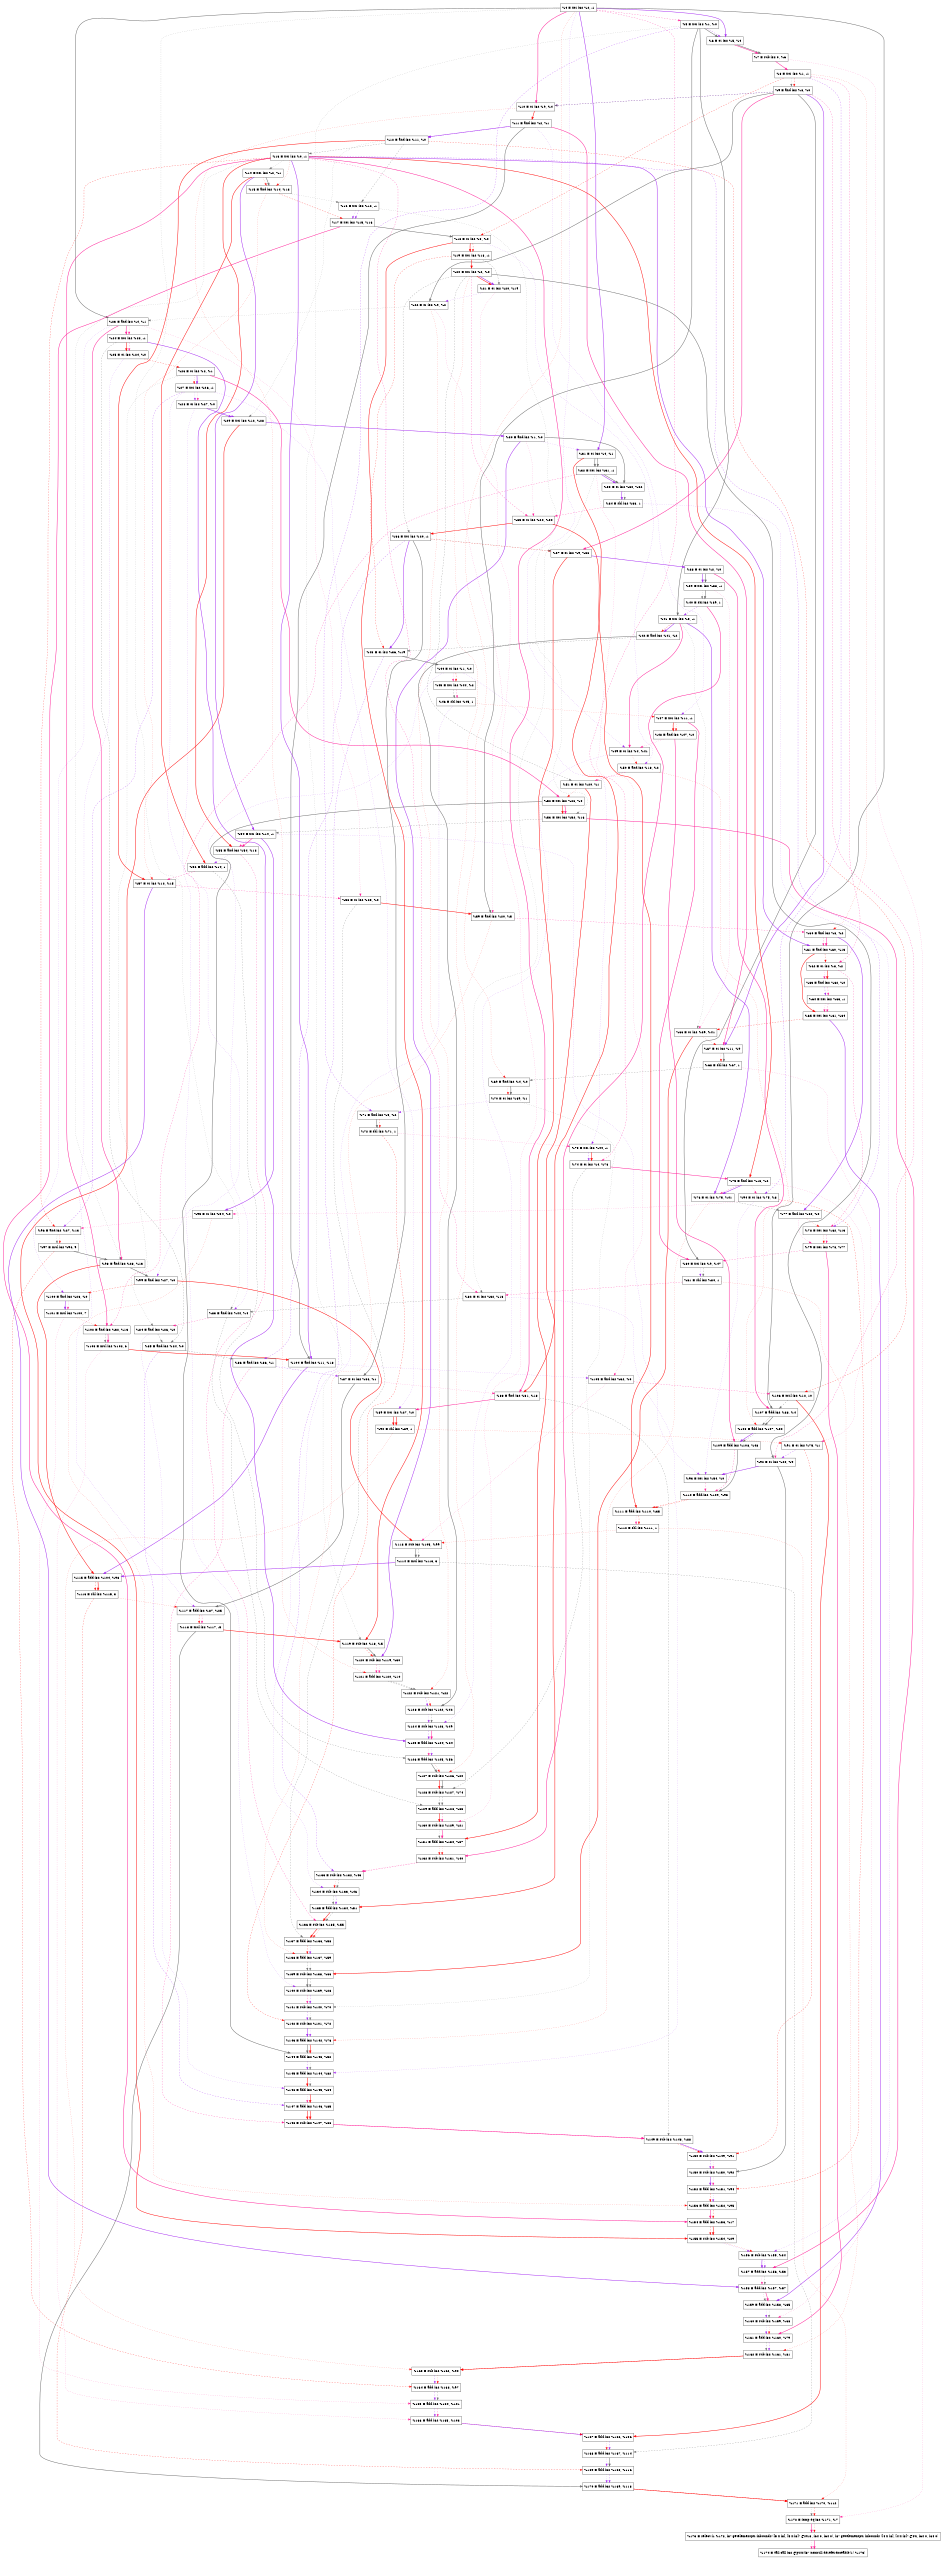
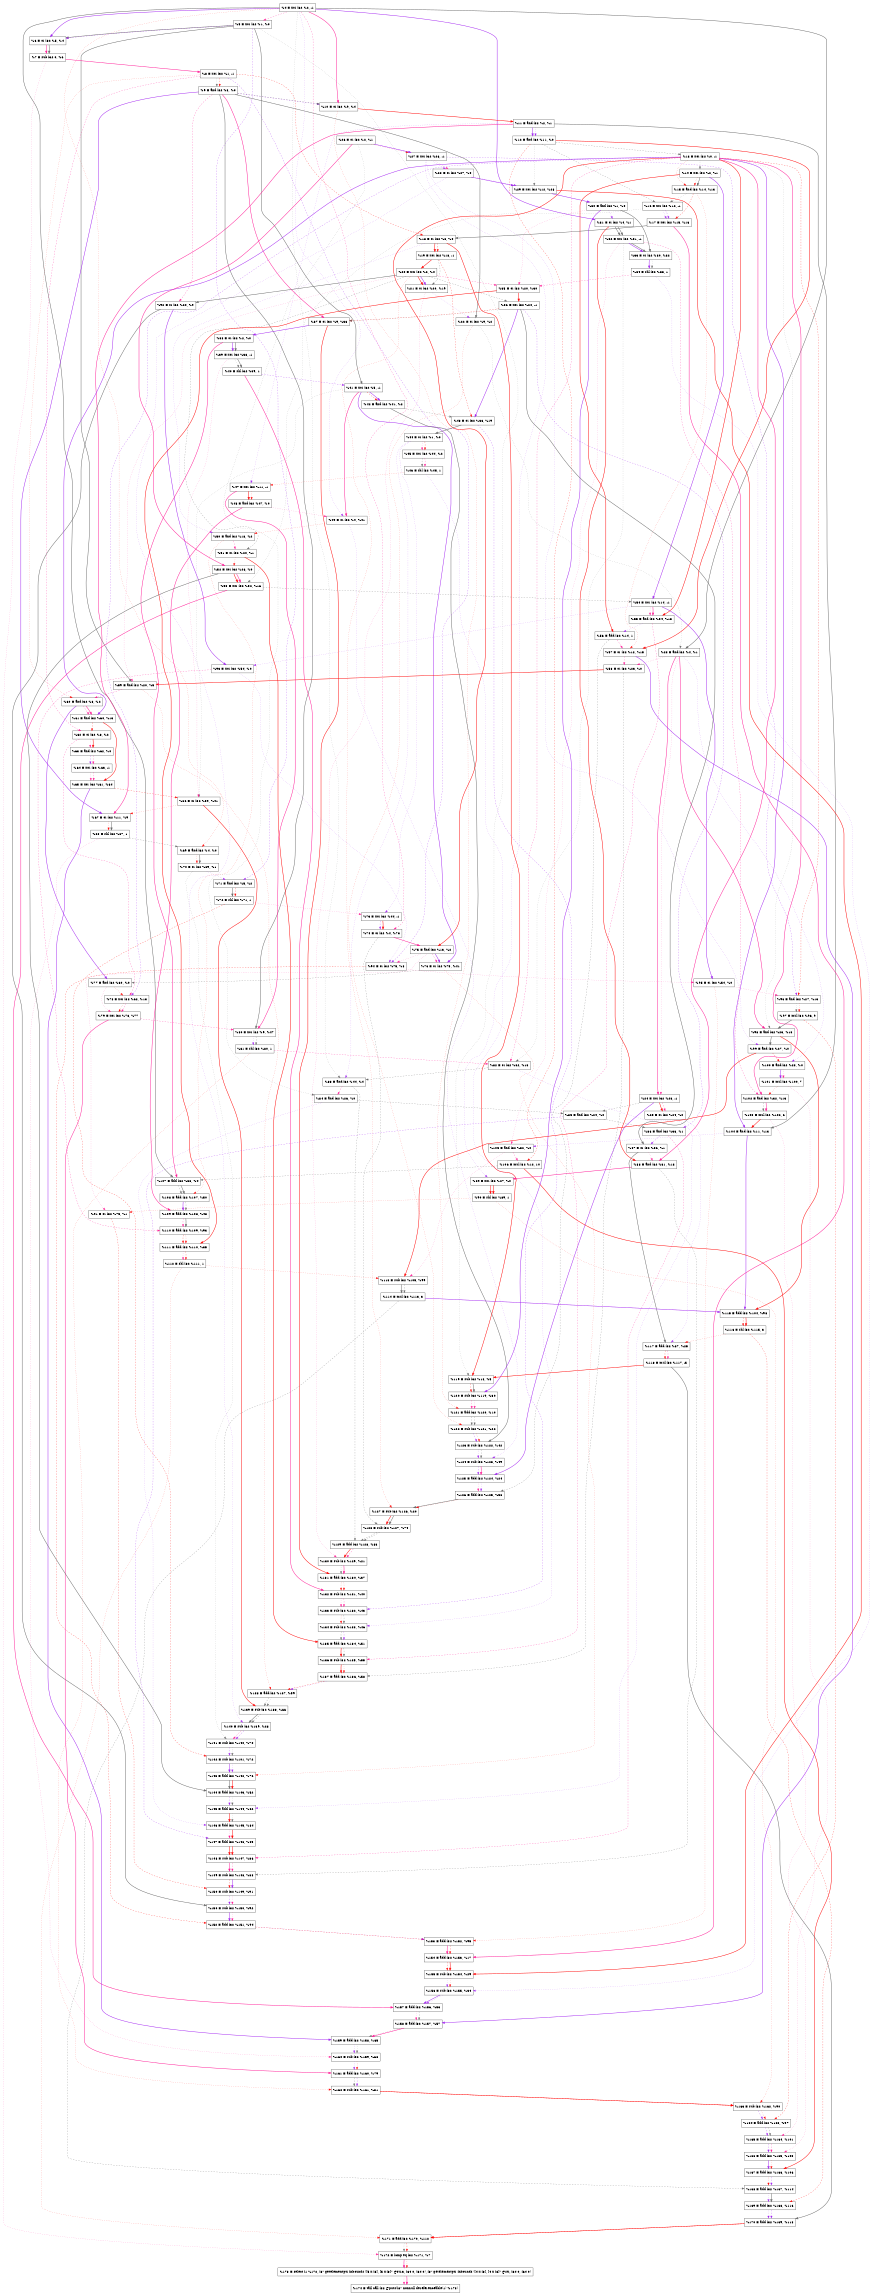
edge "%25 = or i32 %24, %0" -> "%26 = or i32 %2, %1": removed
edge "%22 = or i32 %9, %2" -> "%59 = and i32 %20, %5": now "%20 = xor i32 %2, %0" -> "%59 = and i32 %20, %5"
edge "%94 = or i32 %75, %8" -> "%93 = xor i32 %54, %0": reversed
edge "%91 = or i32 %75, %1" -> "%92 = or i32 %20, %9": removed
